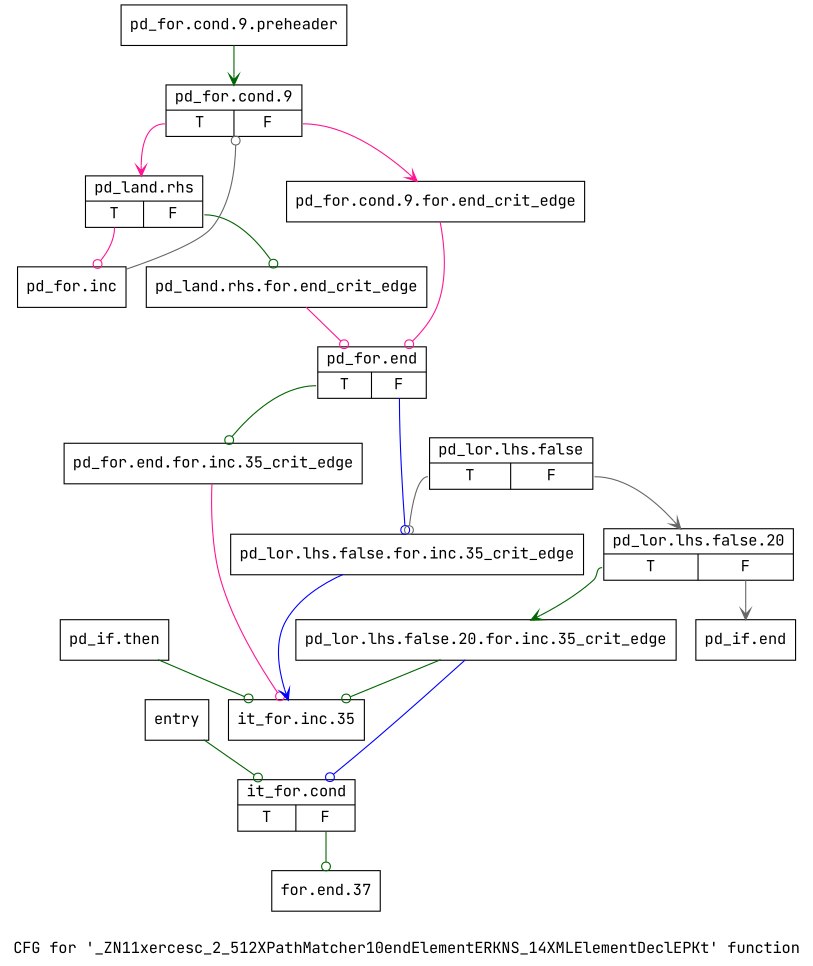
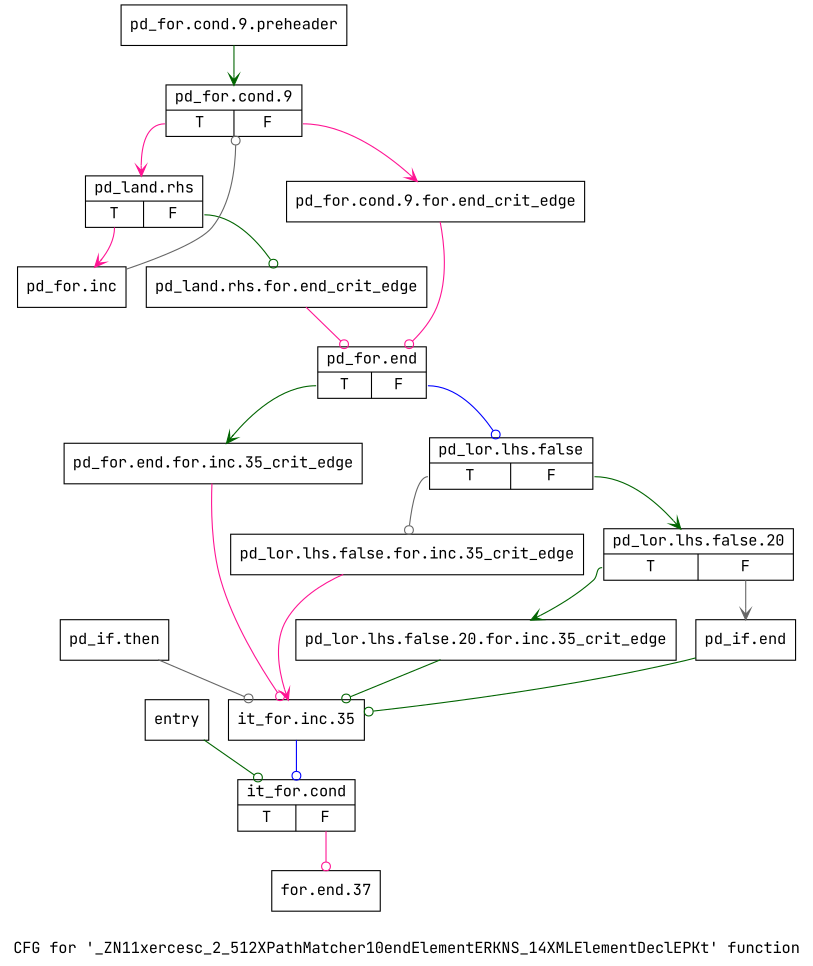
edge "pd_land.rhs" -> "pd_for.inc": arrowhead odot -> vee
edge "pd_for.end" -> "pd_for.end.for.inc.35_crit_edge": arrowhead odot -> vee
edge "pd_for.end" -> "pd_lor.lhs.false.for.inc.35_crit_edge": now "pd_for.end" -> "pd_lor.lhs.false"
edge "pd_lor.lhs.false" -> "pd_lor.lhs.false.20": color gray40 -> darkgreen
edge "pd_lor.lhs.false.for.inc.35_crit_edge" -> "it_for.inc.35": color blue -> deeppink
edge "pd_if.then" -> "it_for.inc.35": color darkgreen -> gray40
edge "pd_if.end" -> "it_for.inc.35": added
edge "pd_lor.lhs.false.20.for.inc.35_crit_edge" -> "it_for.cond": now "it_for.inc.35" -> "it_for.cond"
edge "it_for.cond" -> "for.end.37": color darkgreen -> deeppink
